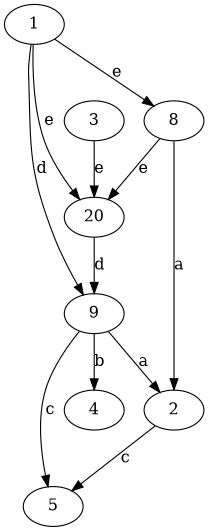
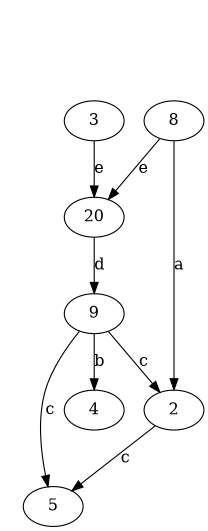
node "1": removed
edge "9" -> "2": label "a" -> "c"
